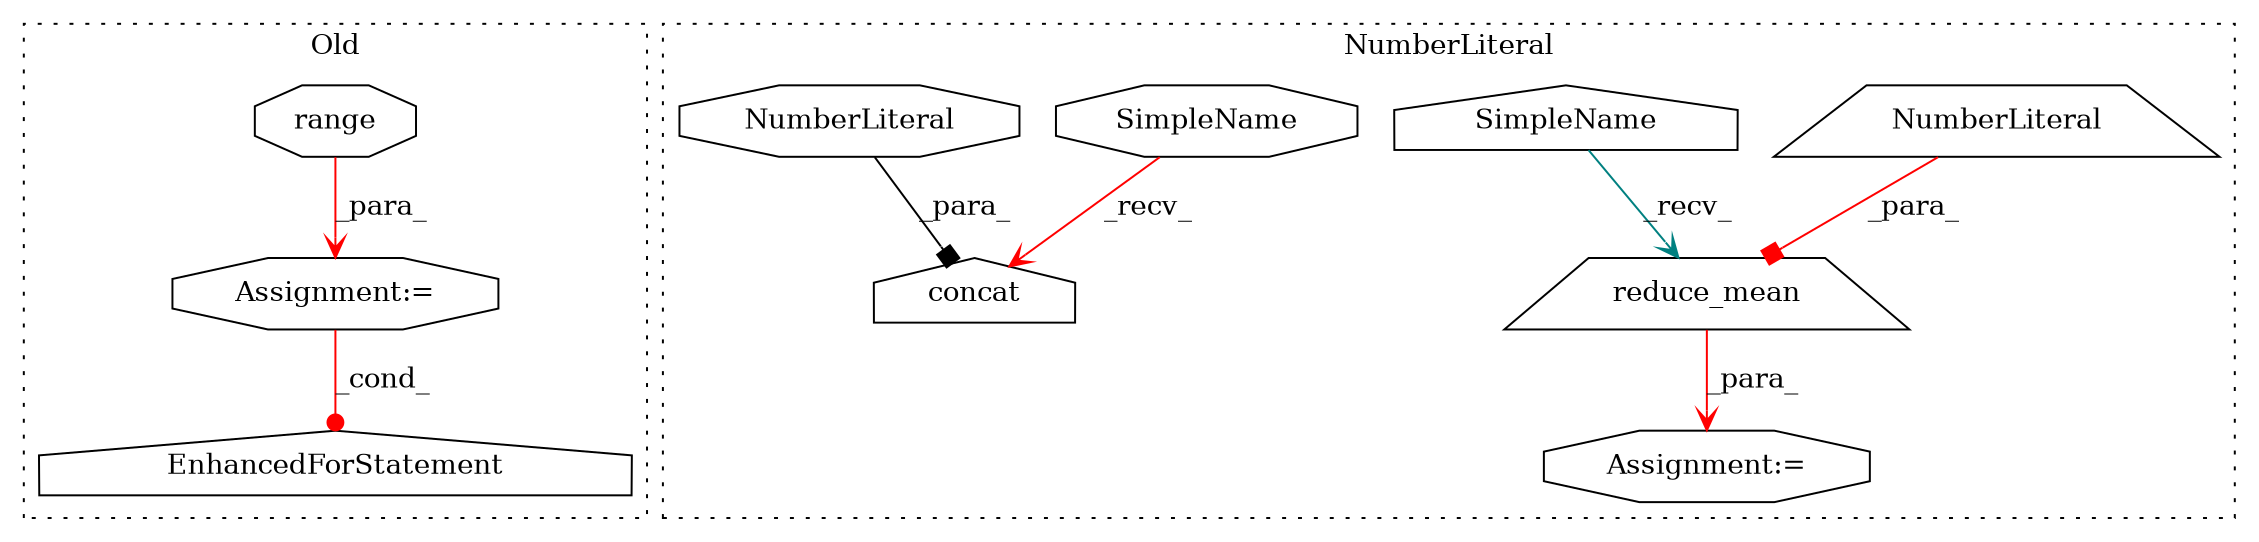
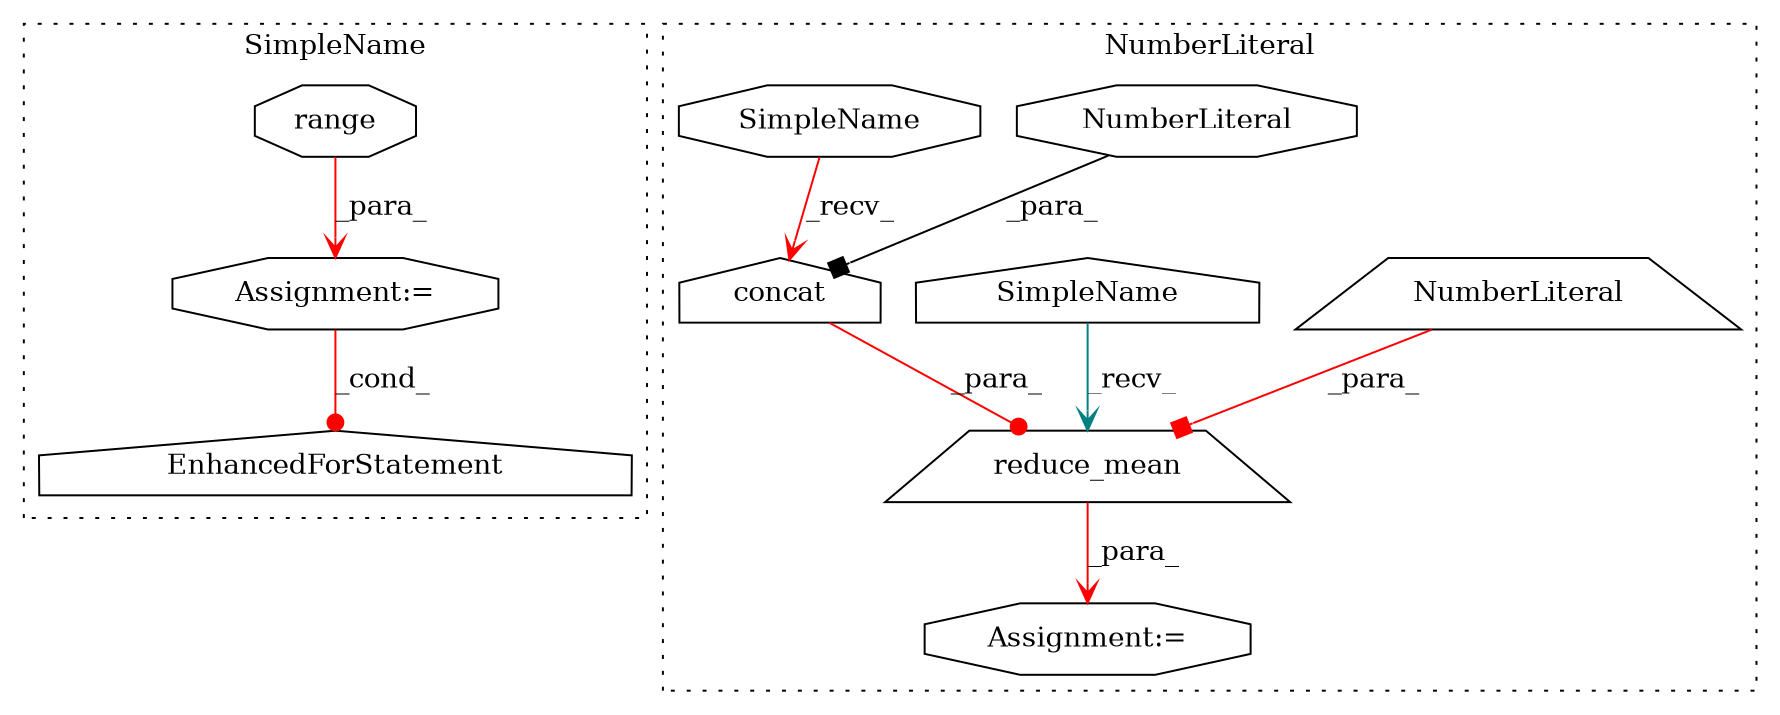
cluster "Old": label "Old" -> "SimpleName"
edge "concat" -> "reduce_mean": added, label "_para_"
